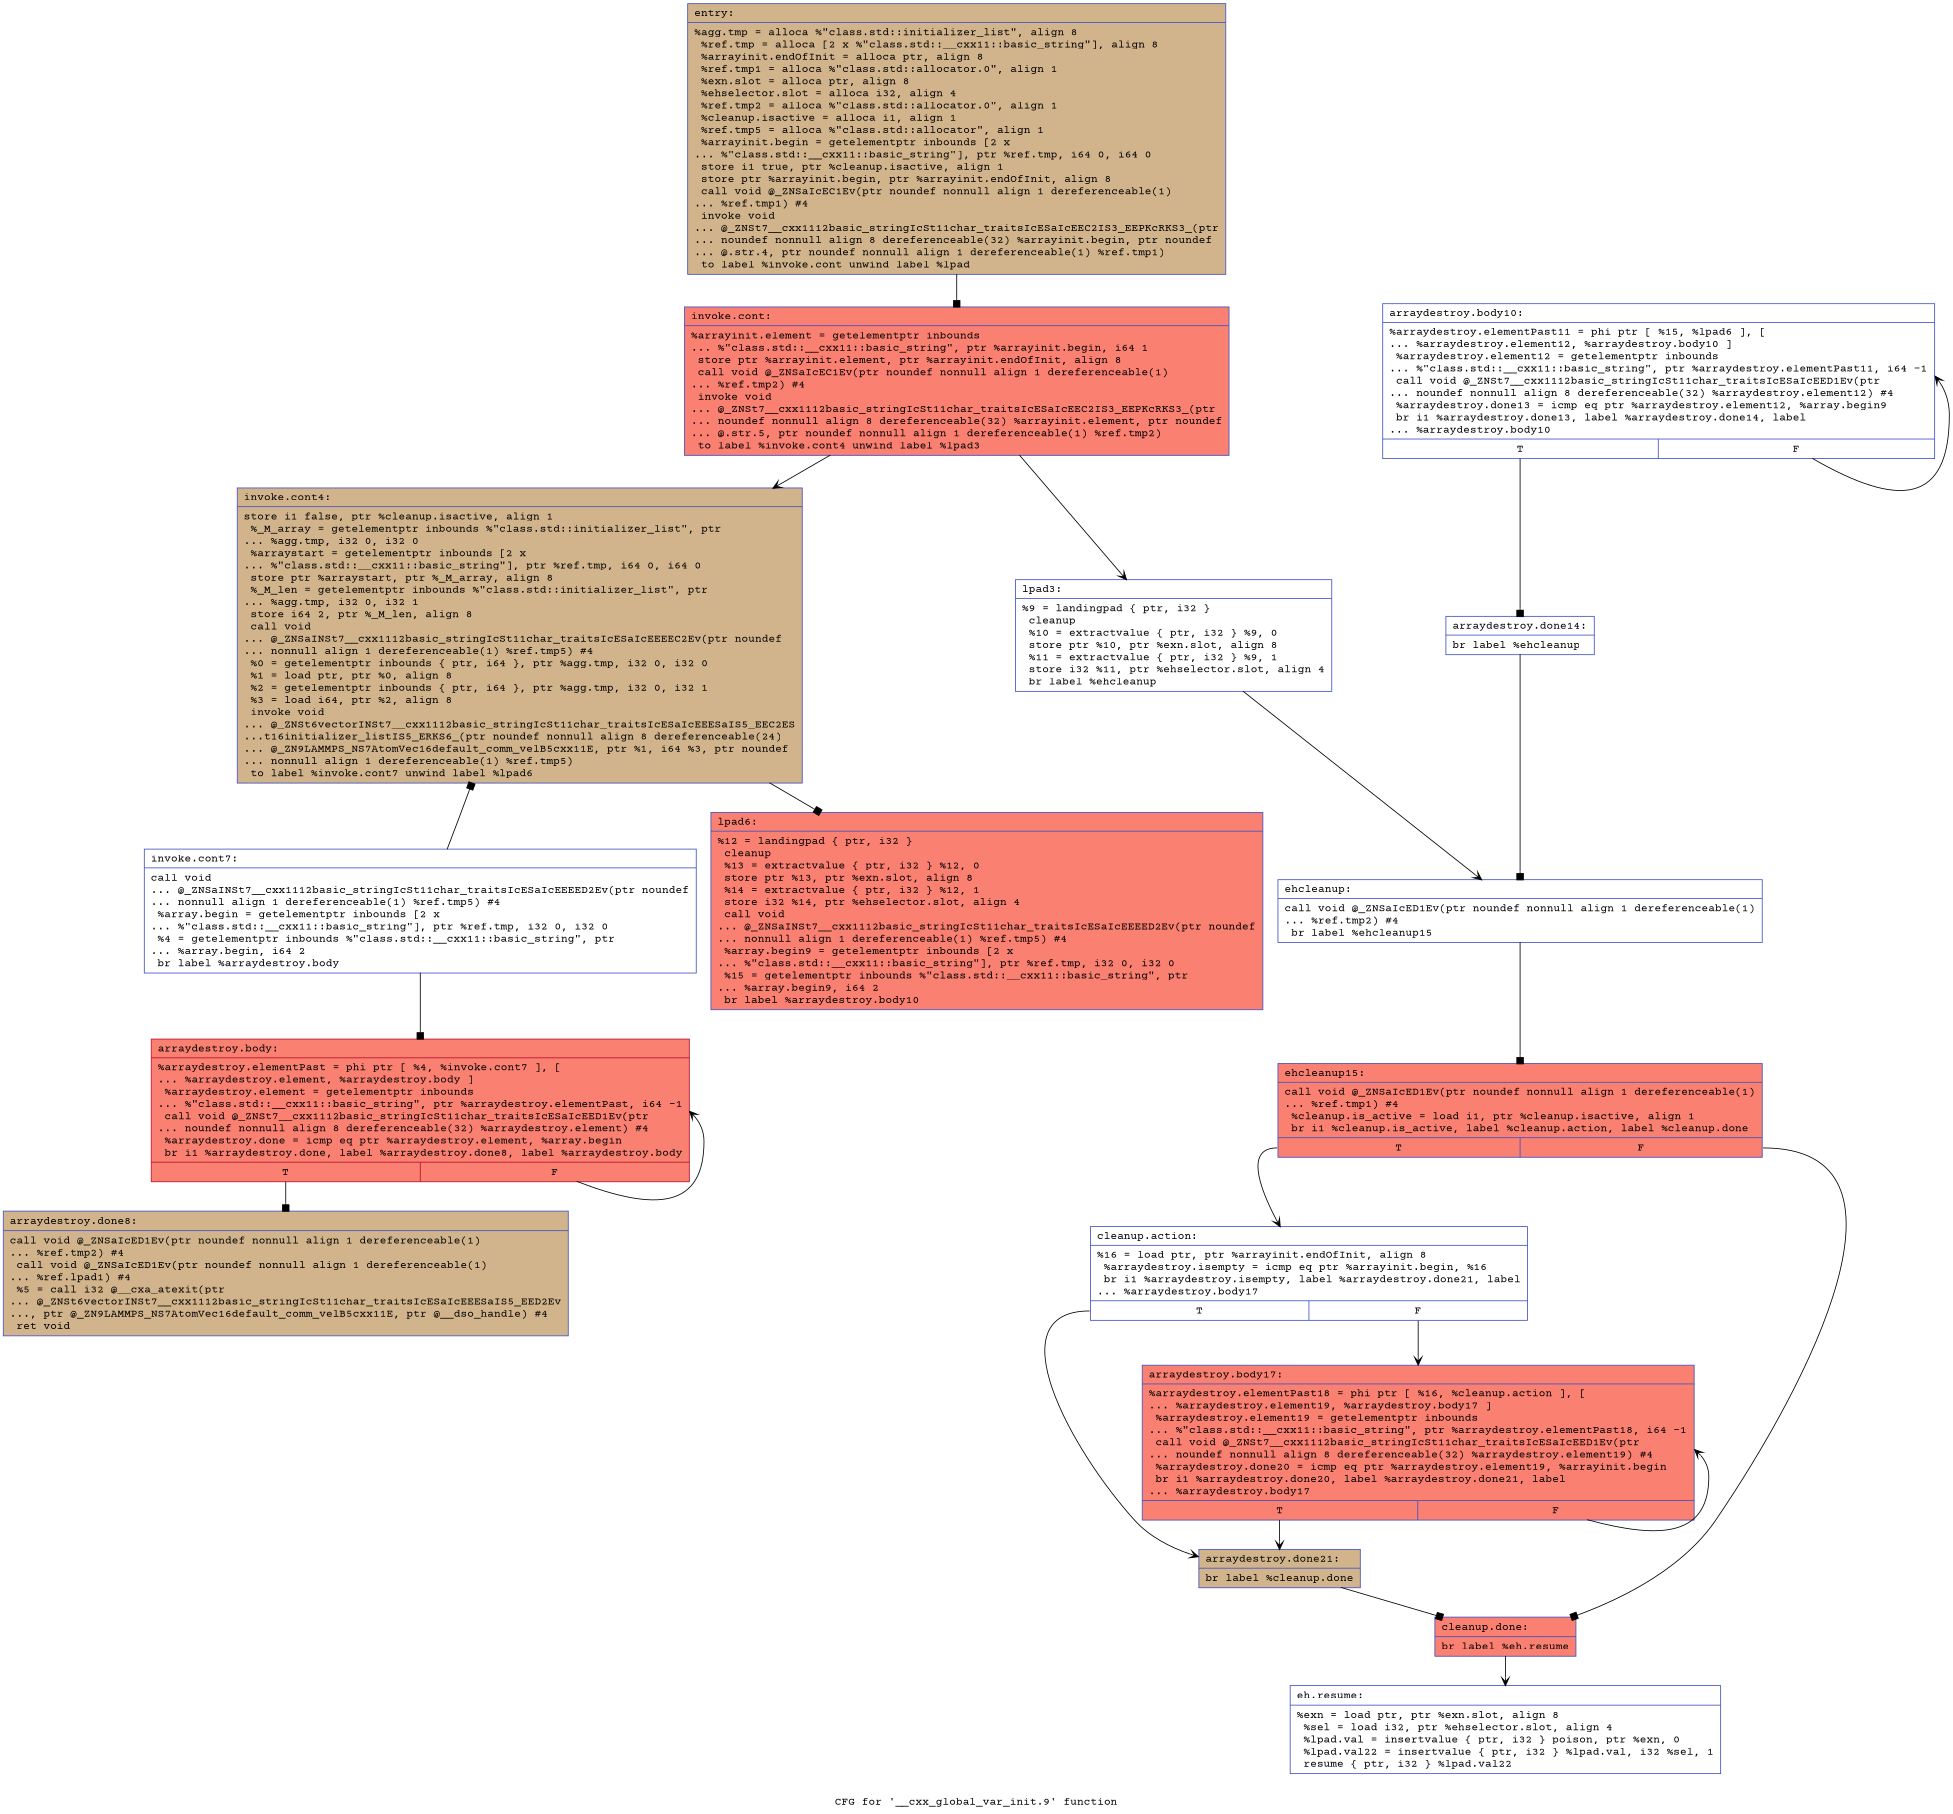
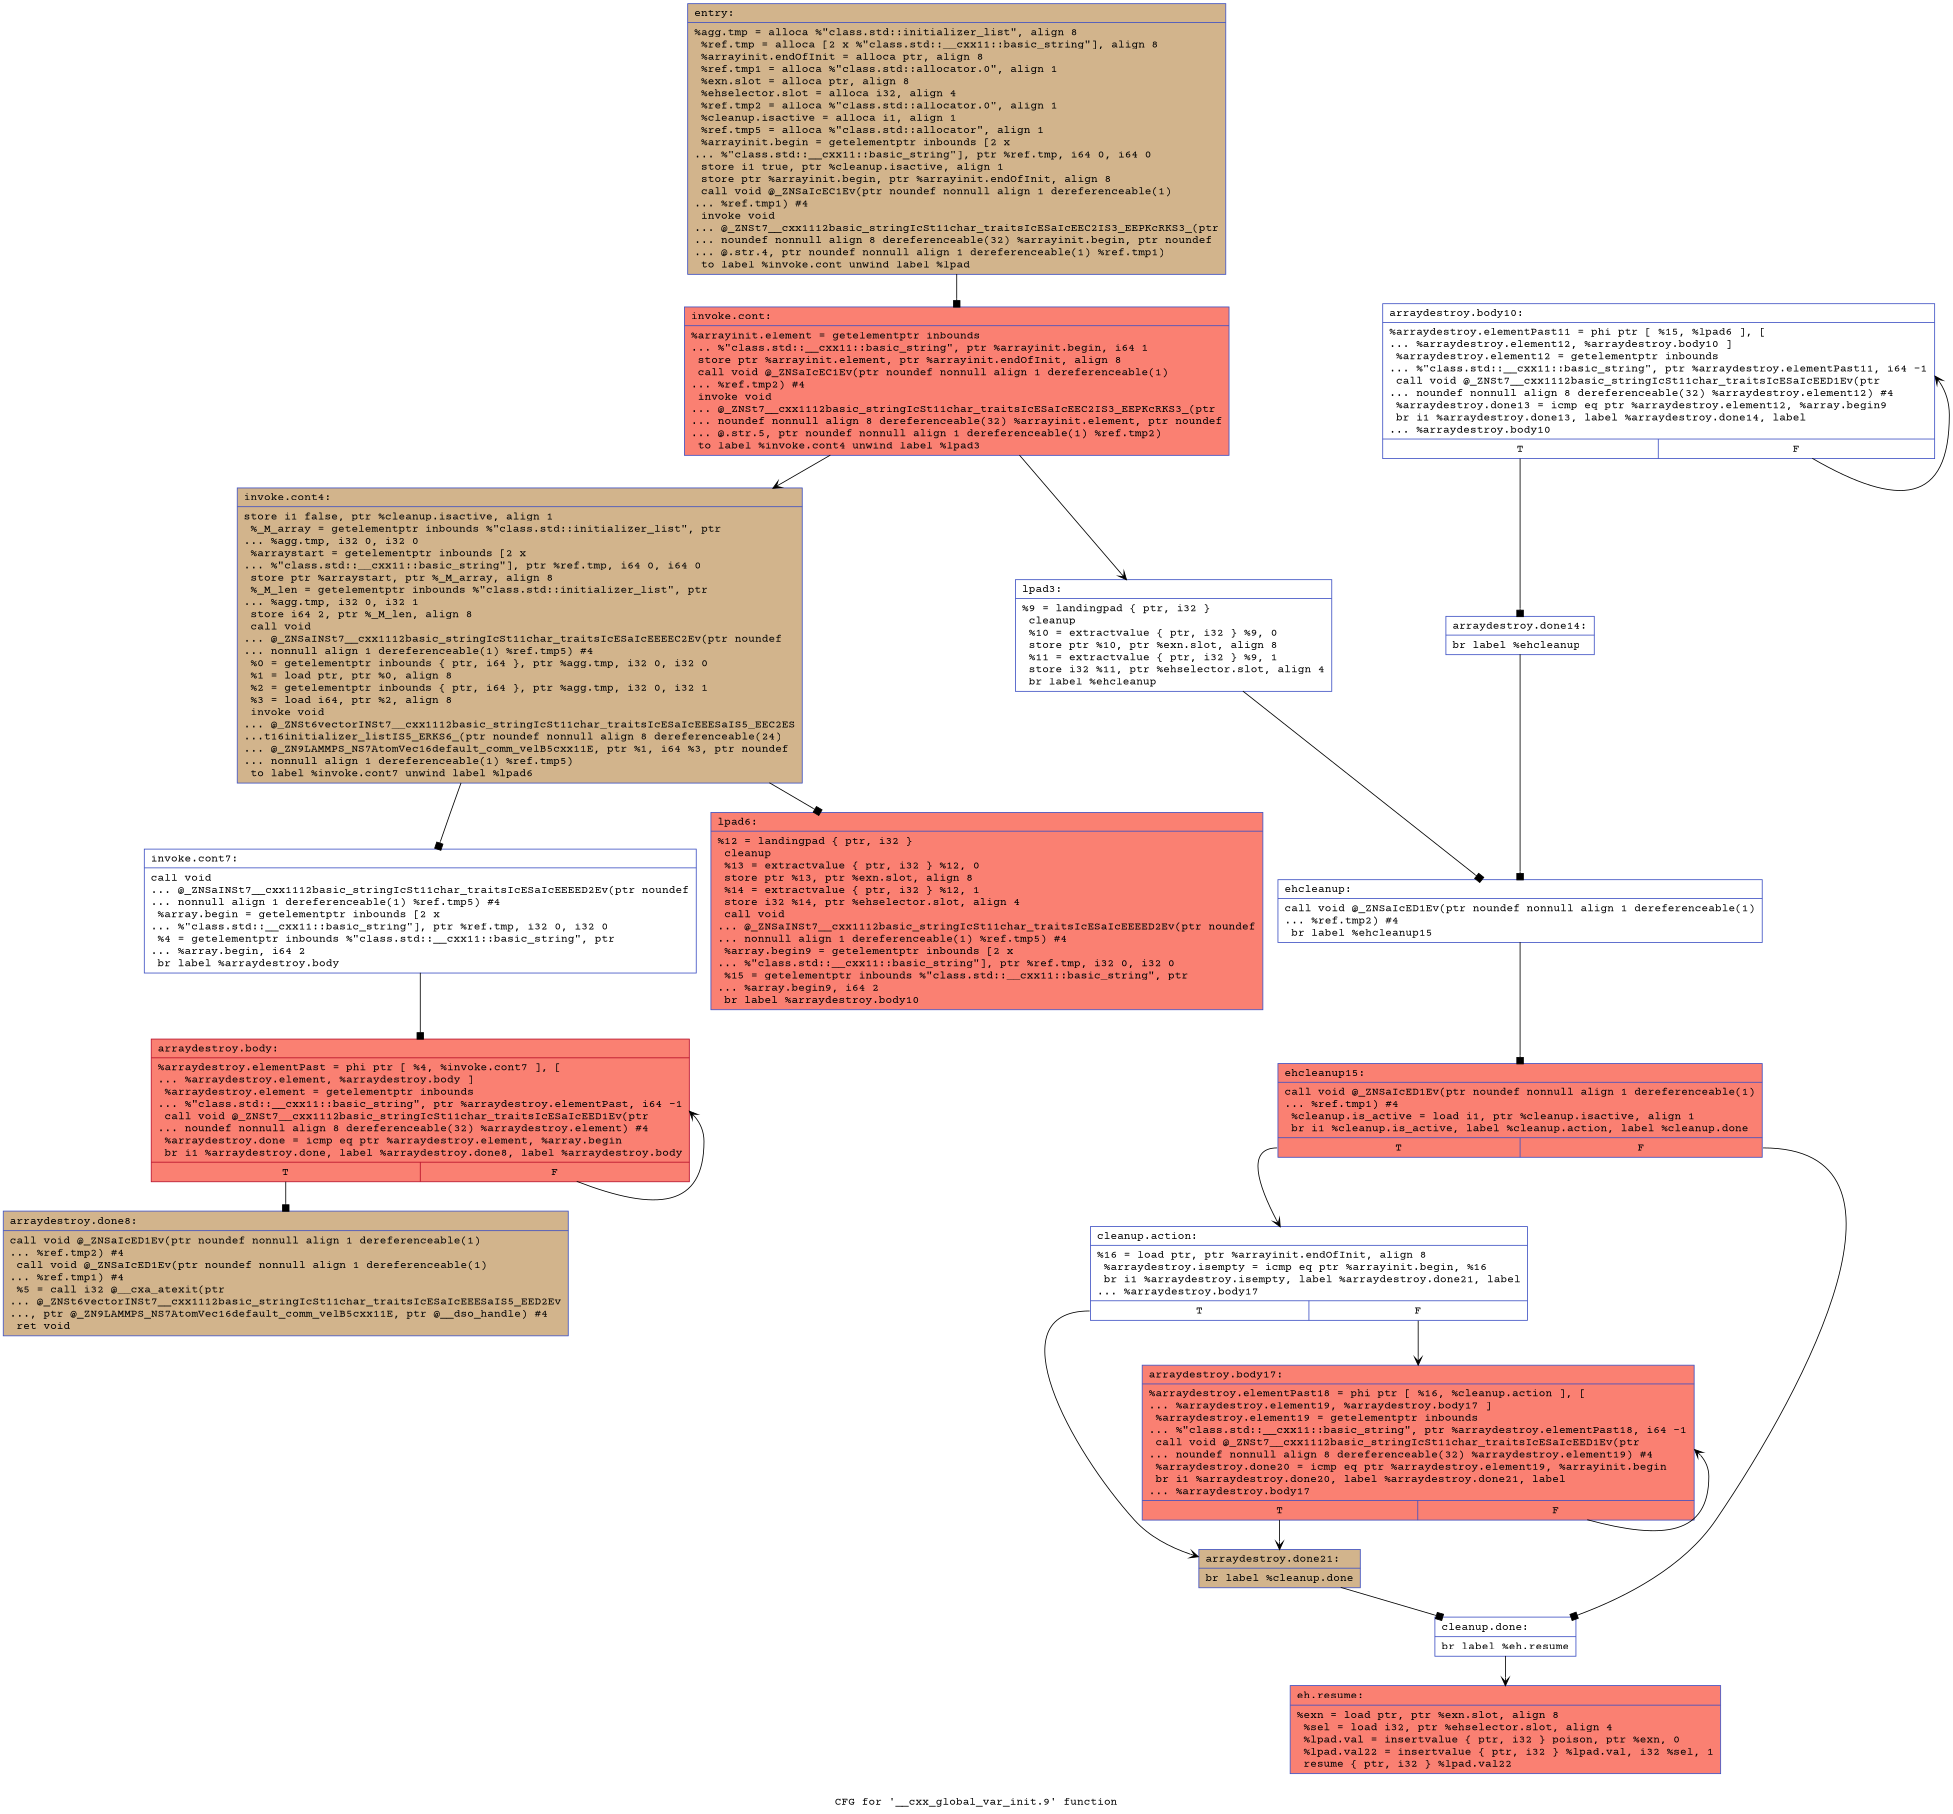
edge "lpad3:" -> "ehcleanup:": arrowhead vee -> box
edge "invoke.cont7:" -> "invoke.cont4:": reversed
node "arraydestroy.done8:": text "... %ref.lpad1) #4" -> "... %ref.tmp1) #4"
node "cleanup.done:": fillcolor salmon -> white
node "eh.resume:": fillcolor white -> salmon
